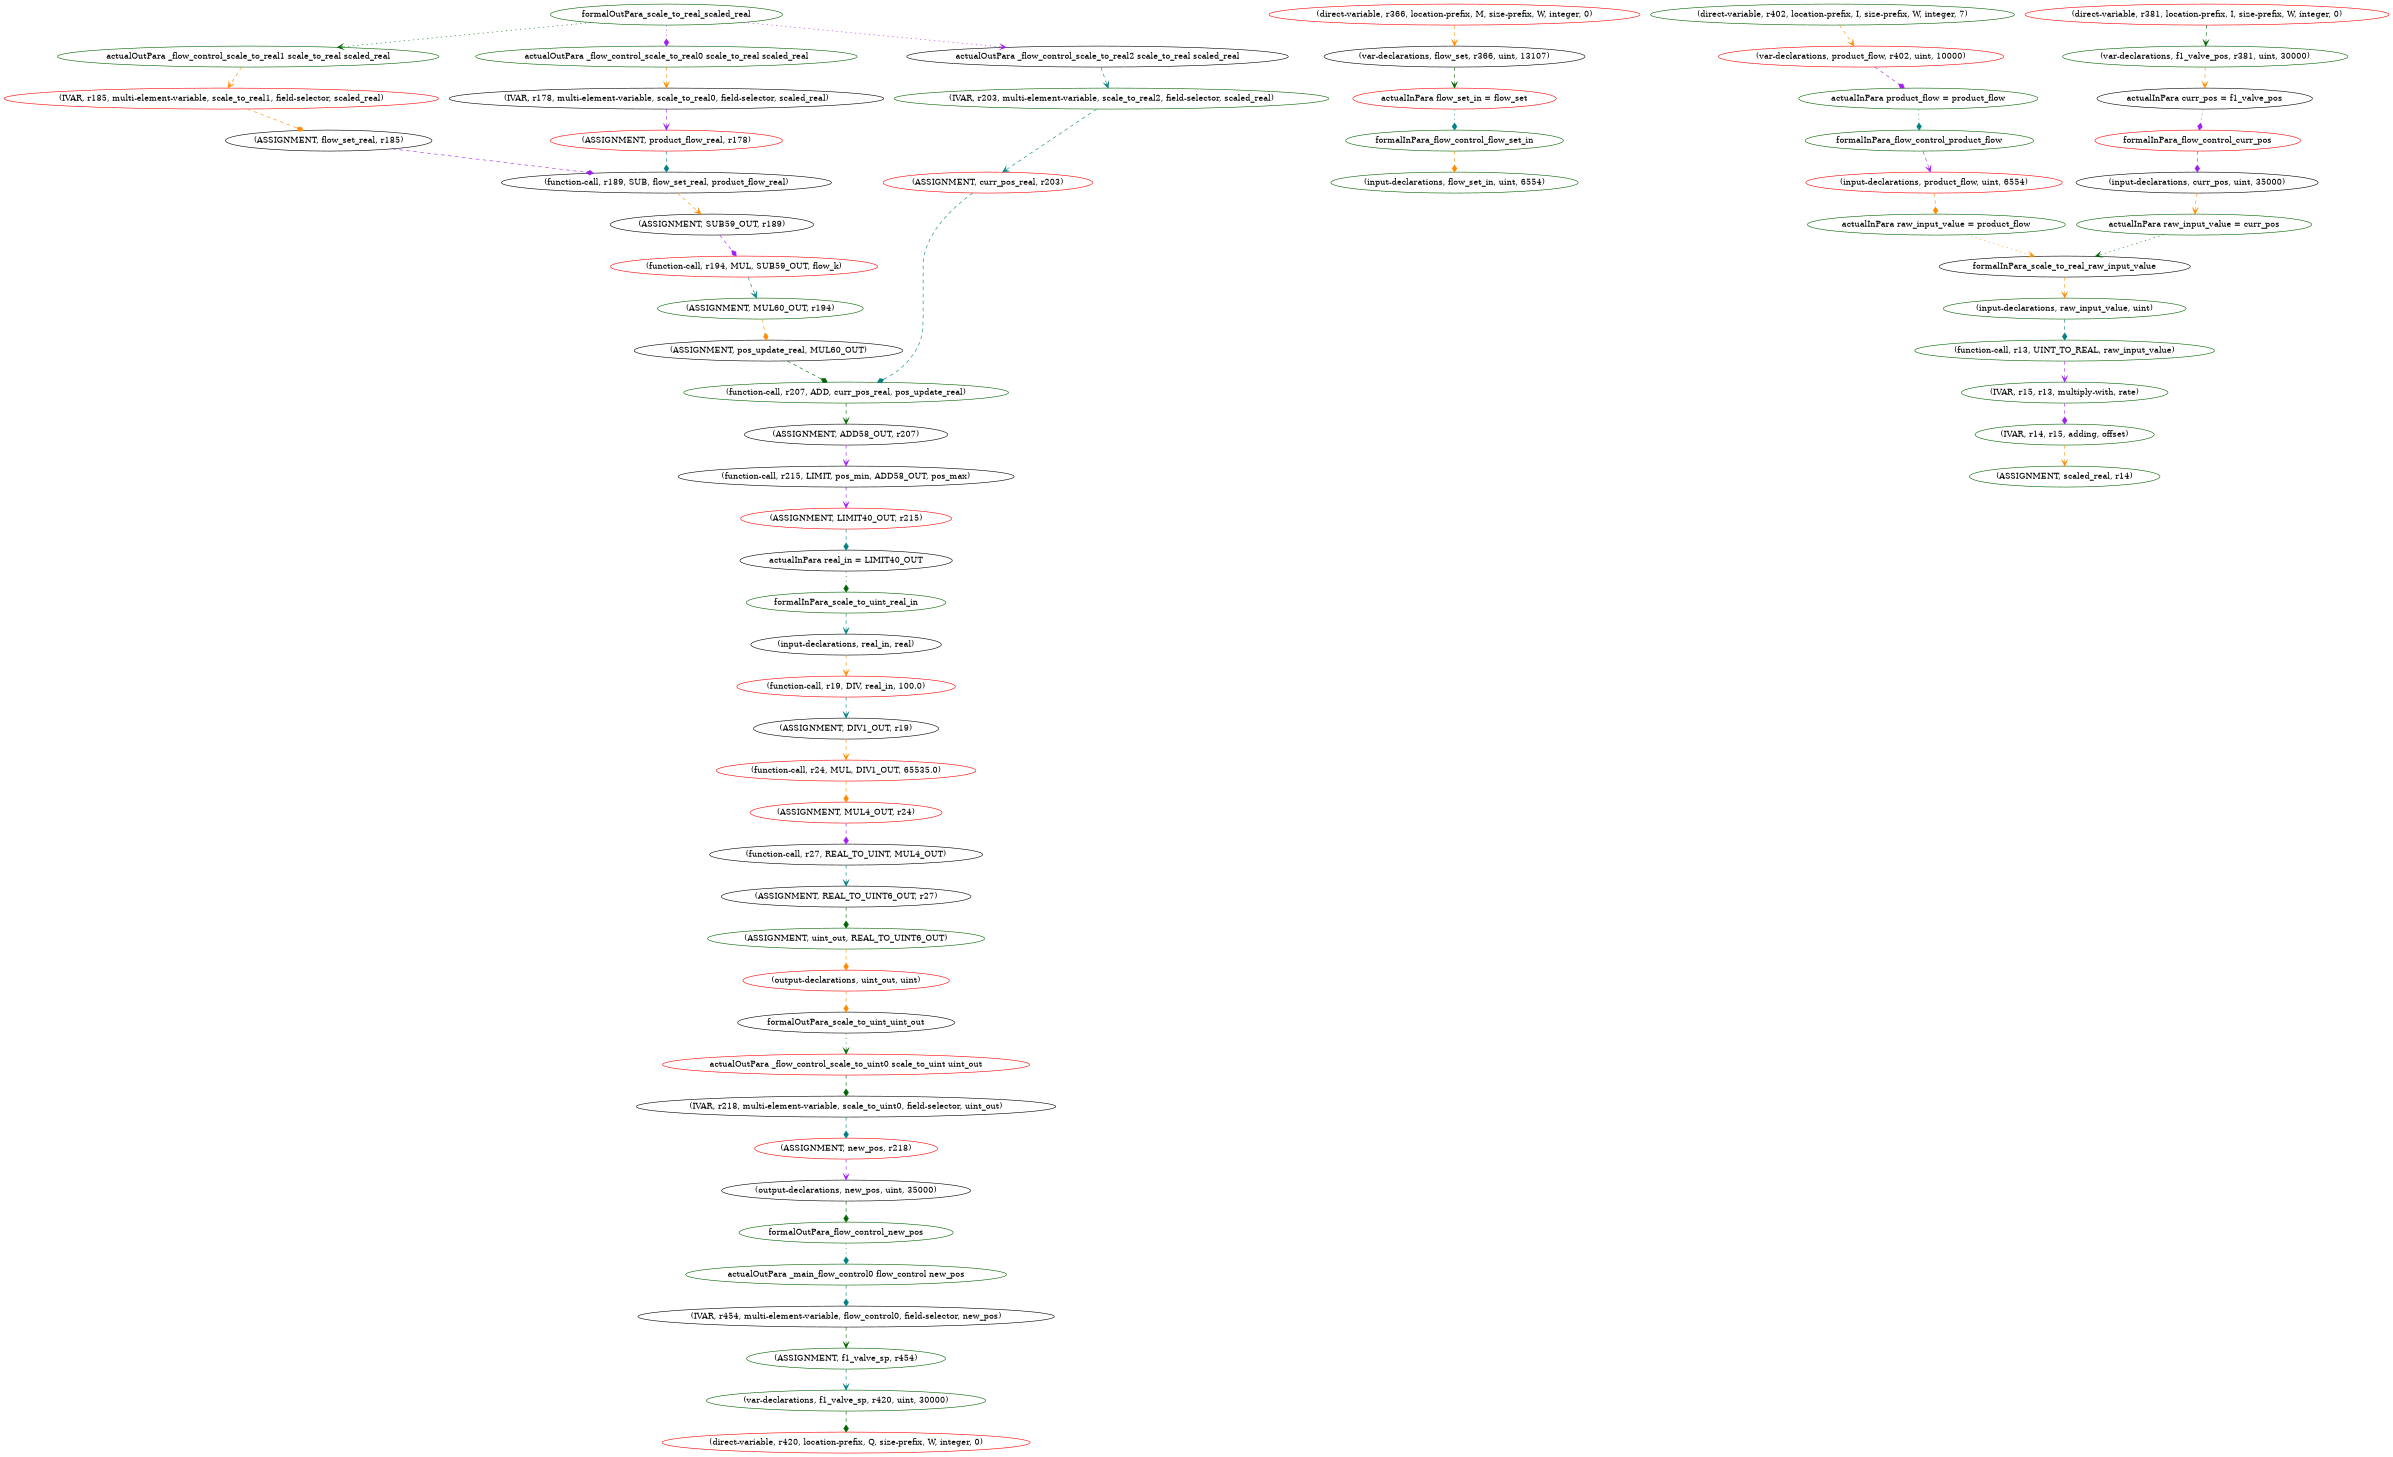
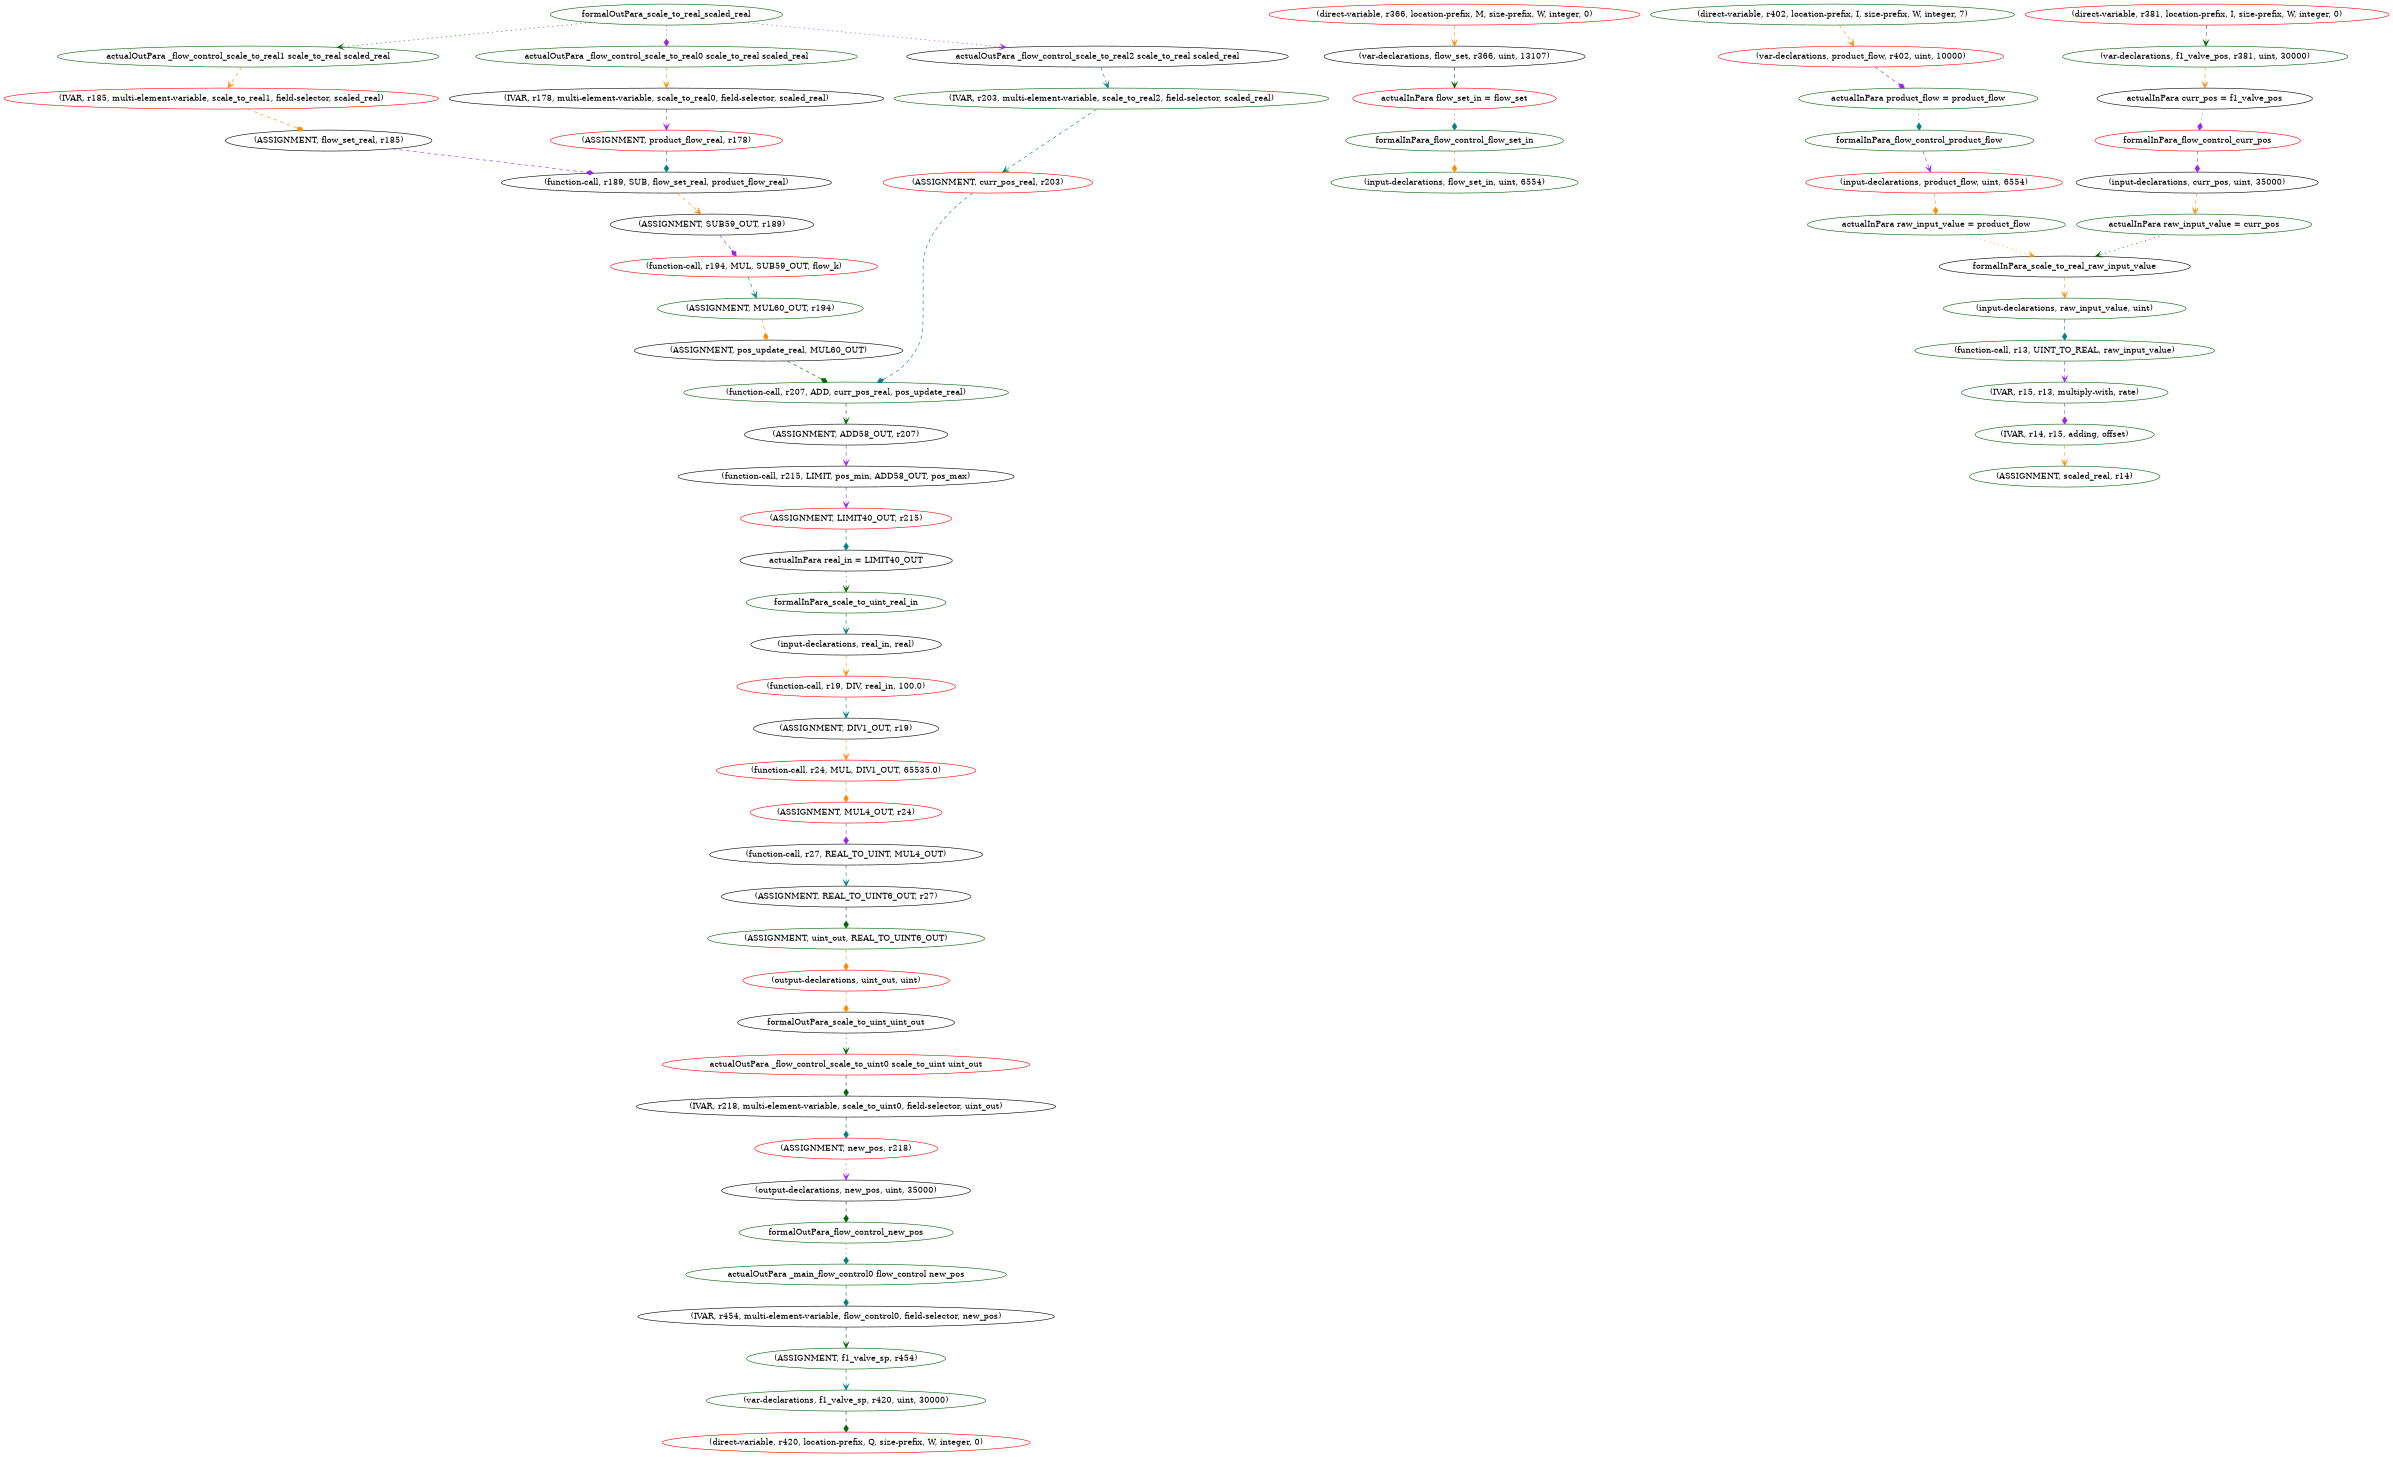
edge "actualInPara real_in = LIMIT40_OUT" -> "formalInPara_scale_to_uint_real_in": arrowhead diamond -> vee
edge "(ASSIGNMENT, new_pos, r218)" -> "(output-declarations, new_pos, uint, 35000)": style dashed -> dotted
